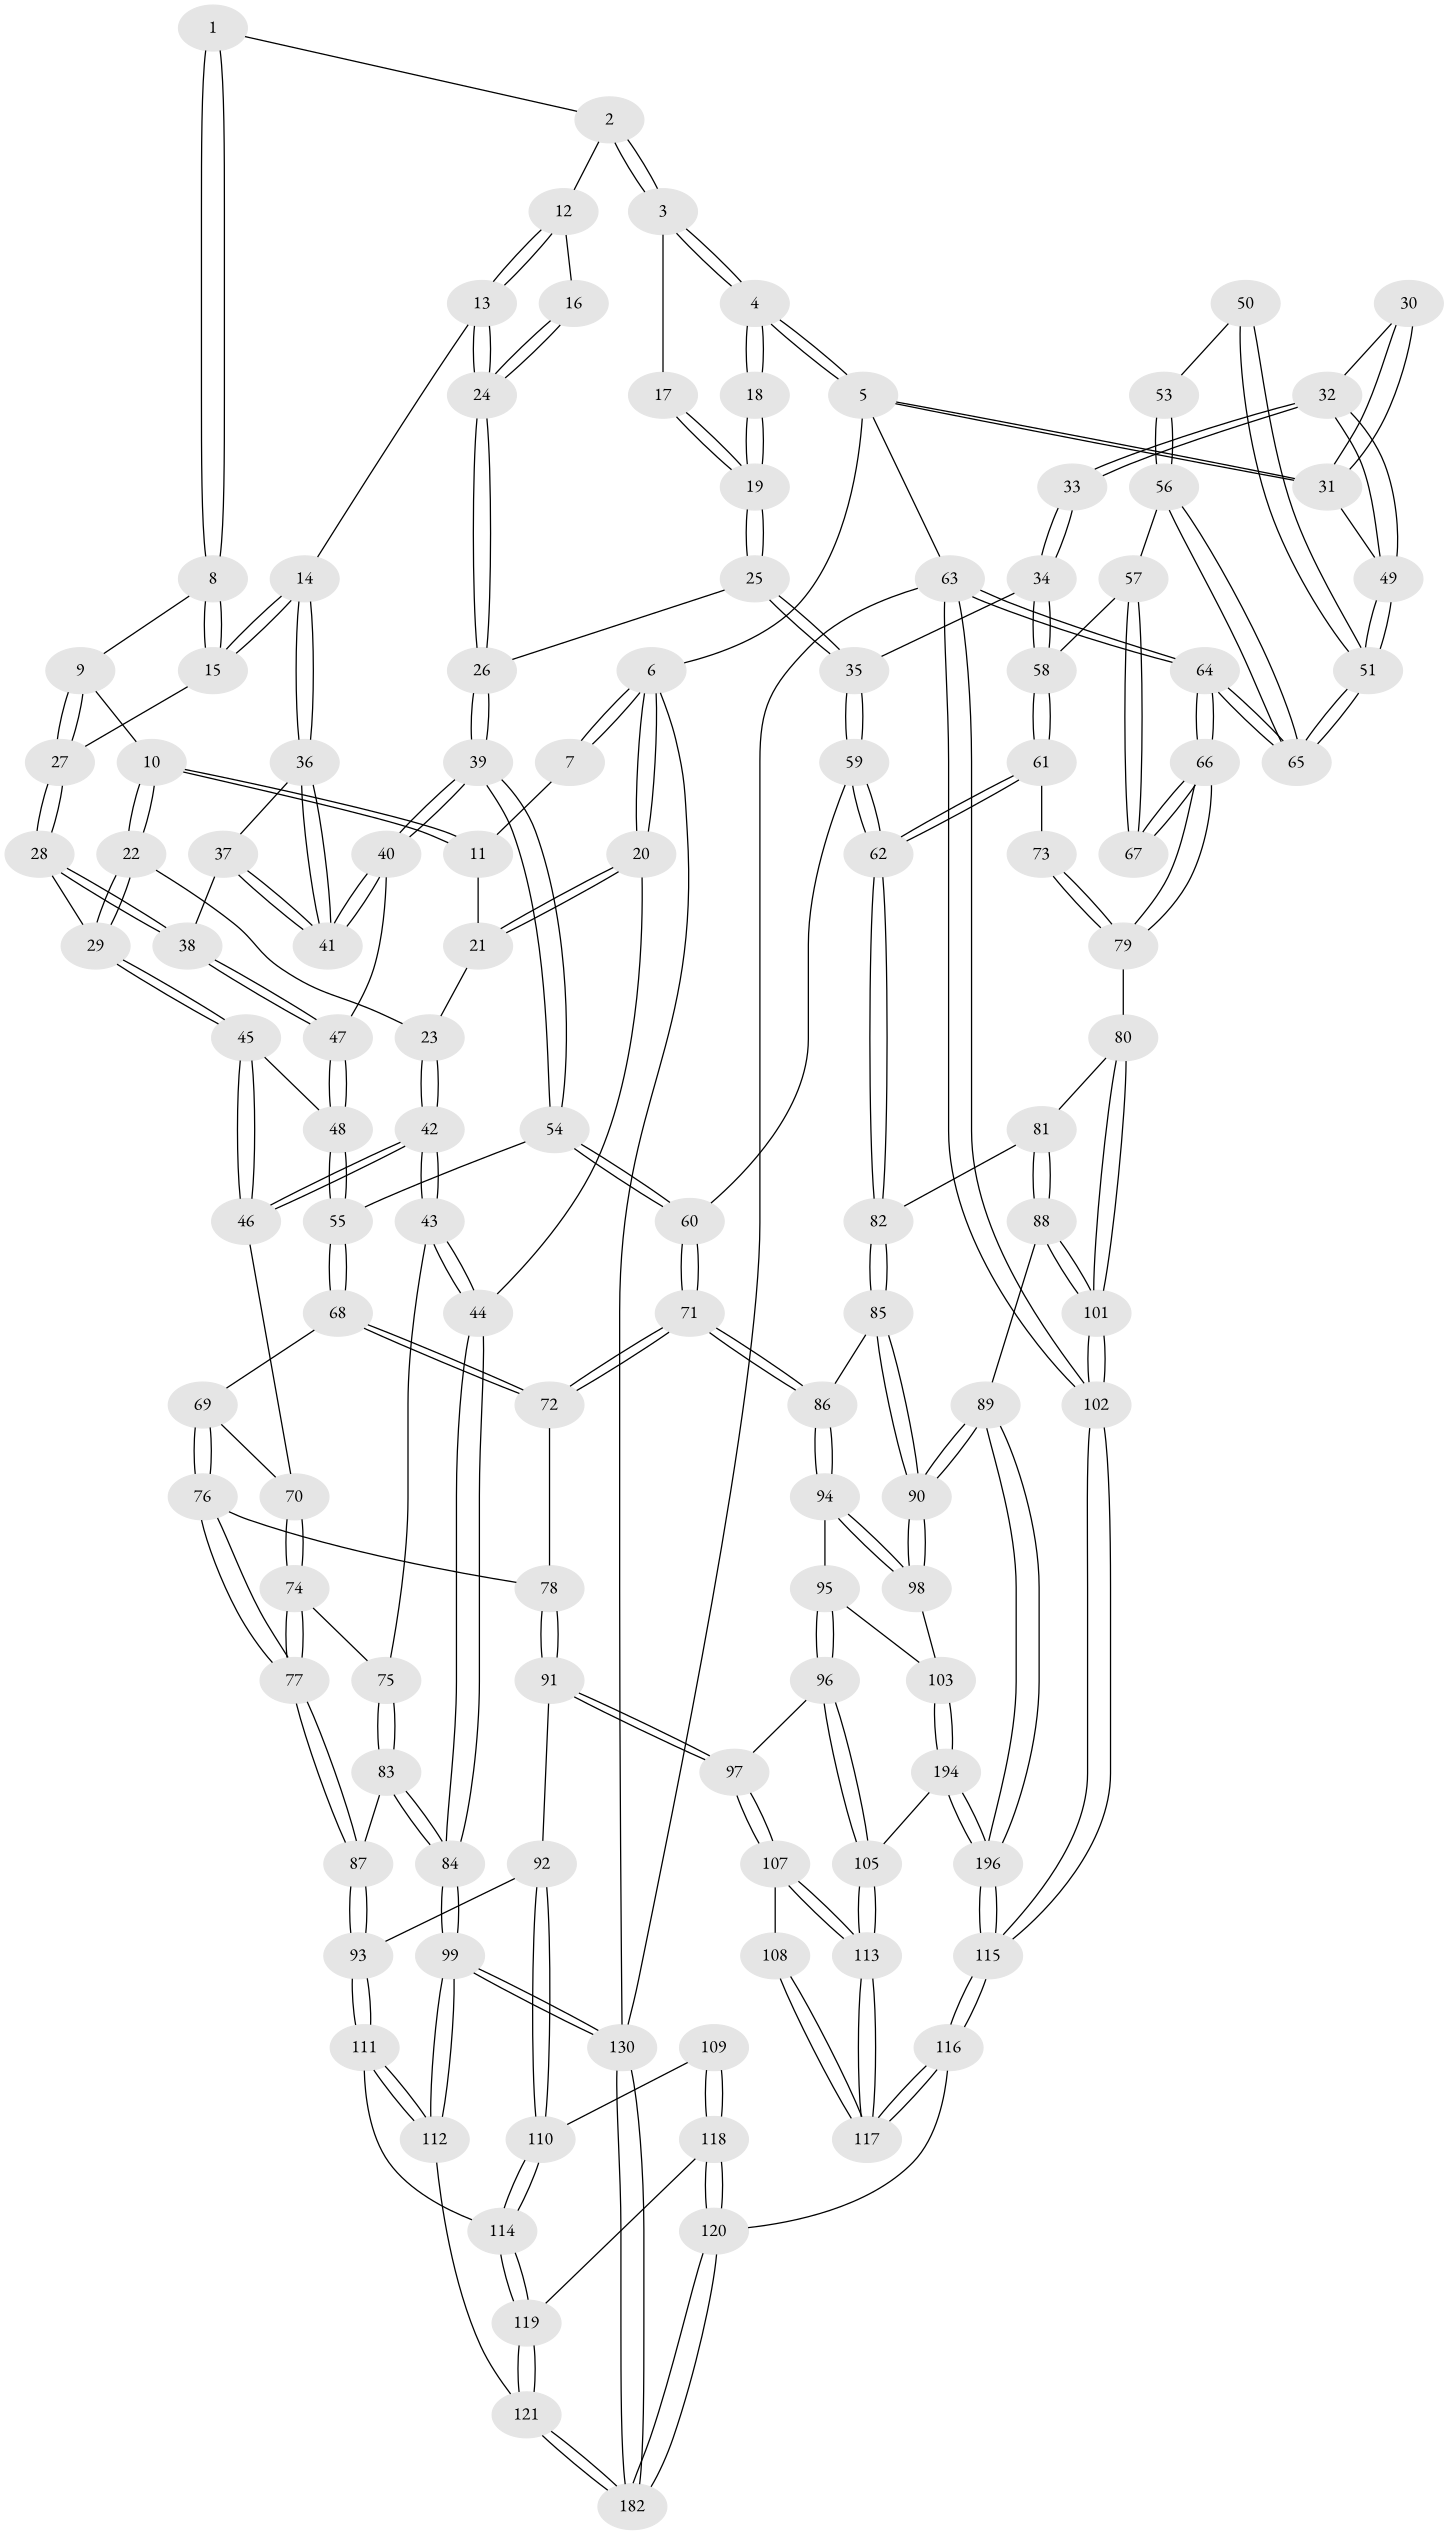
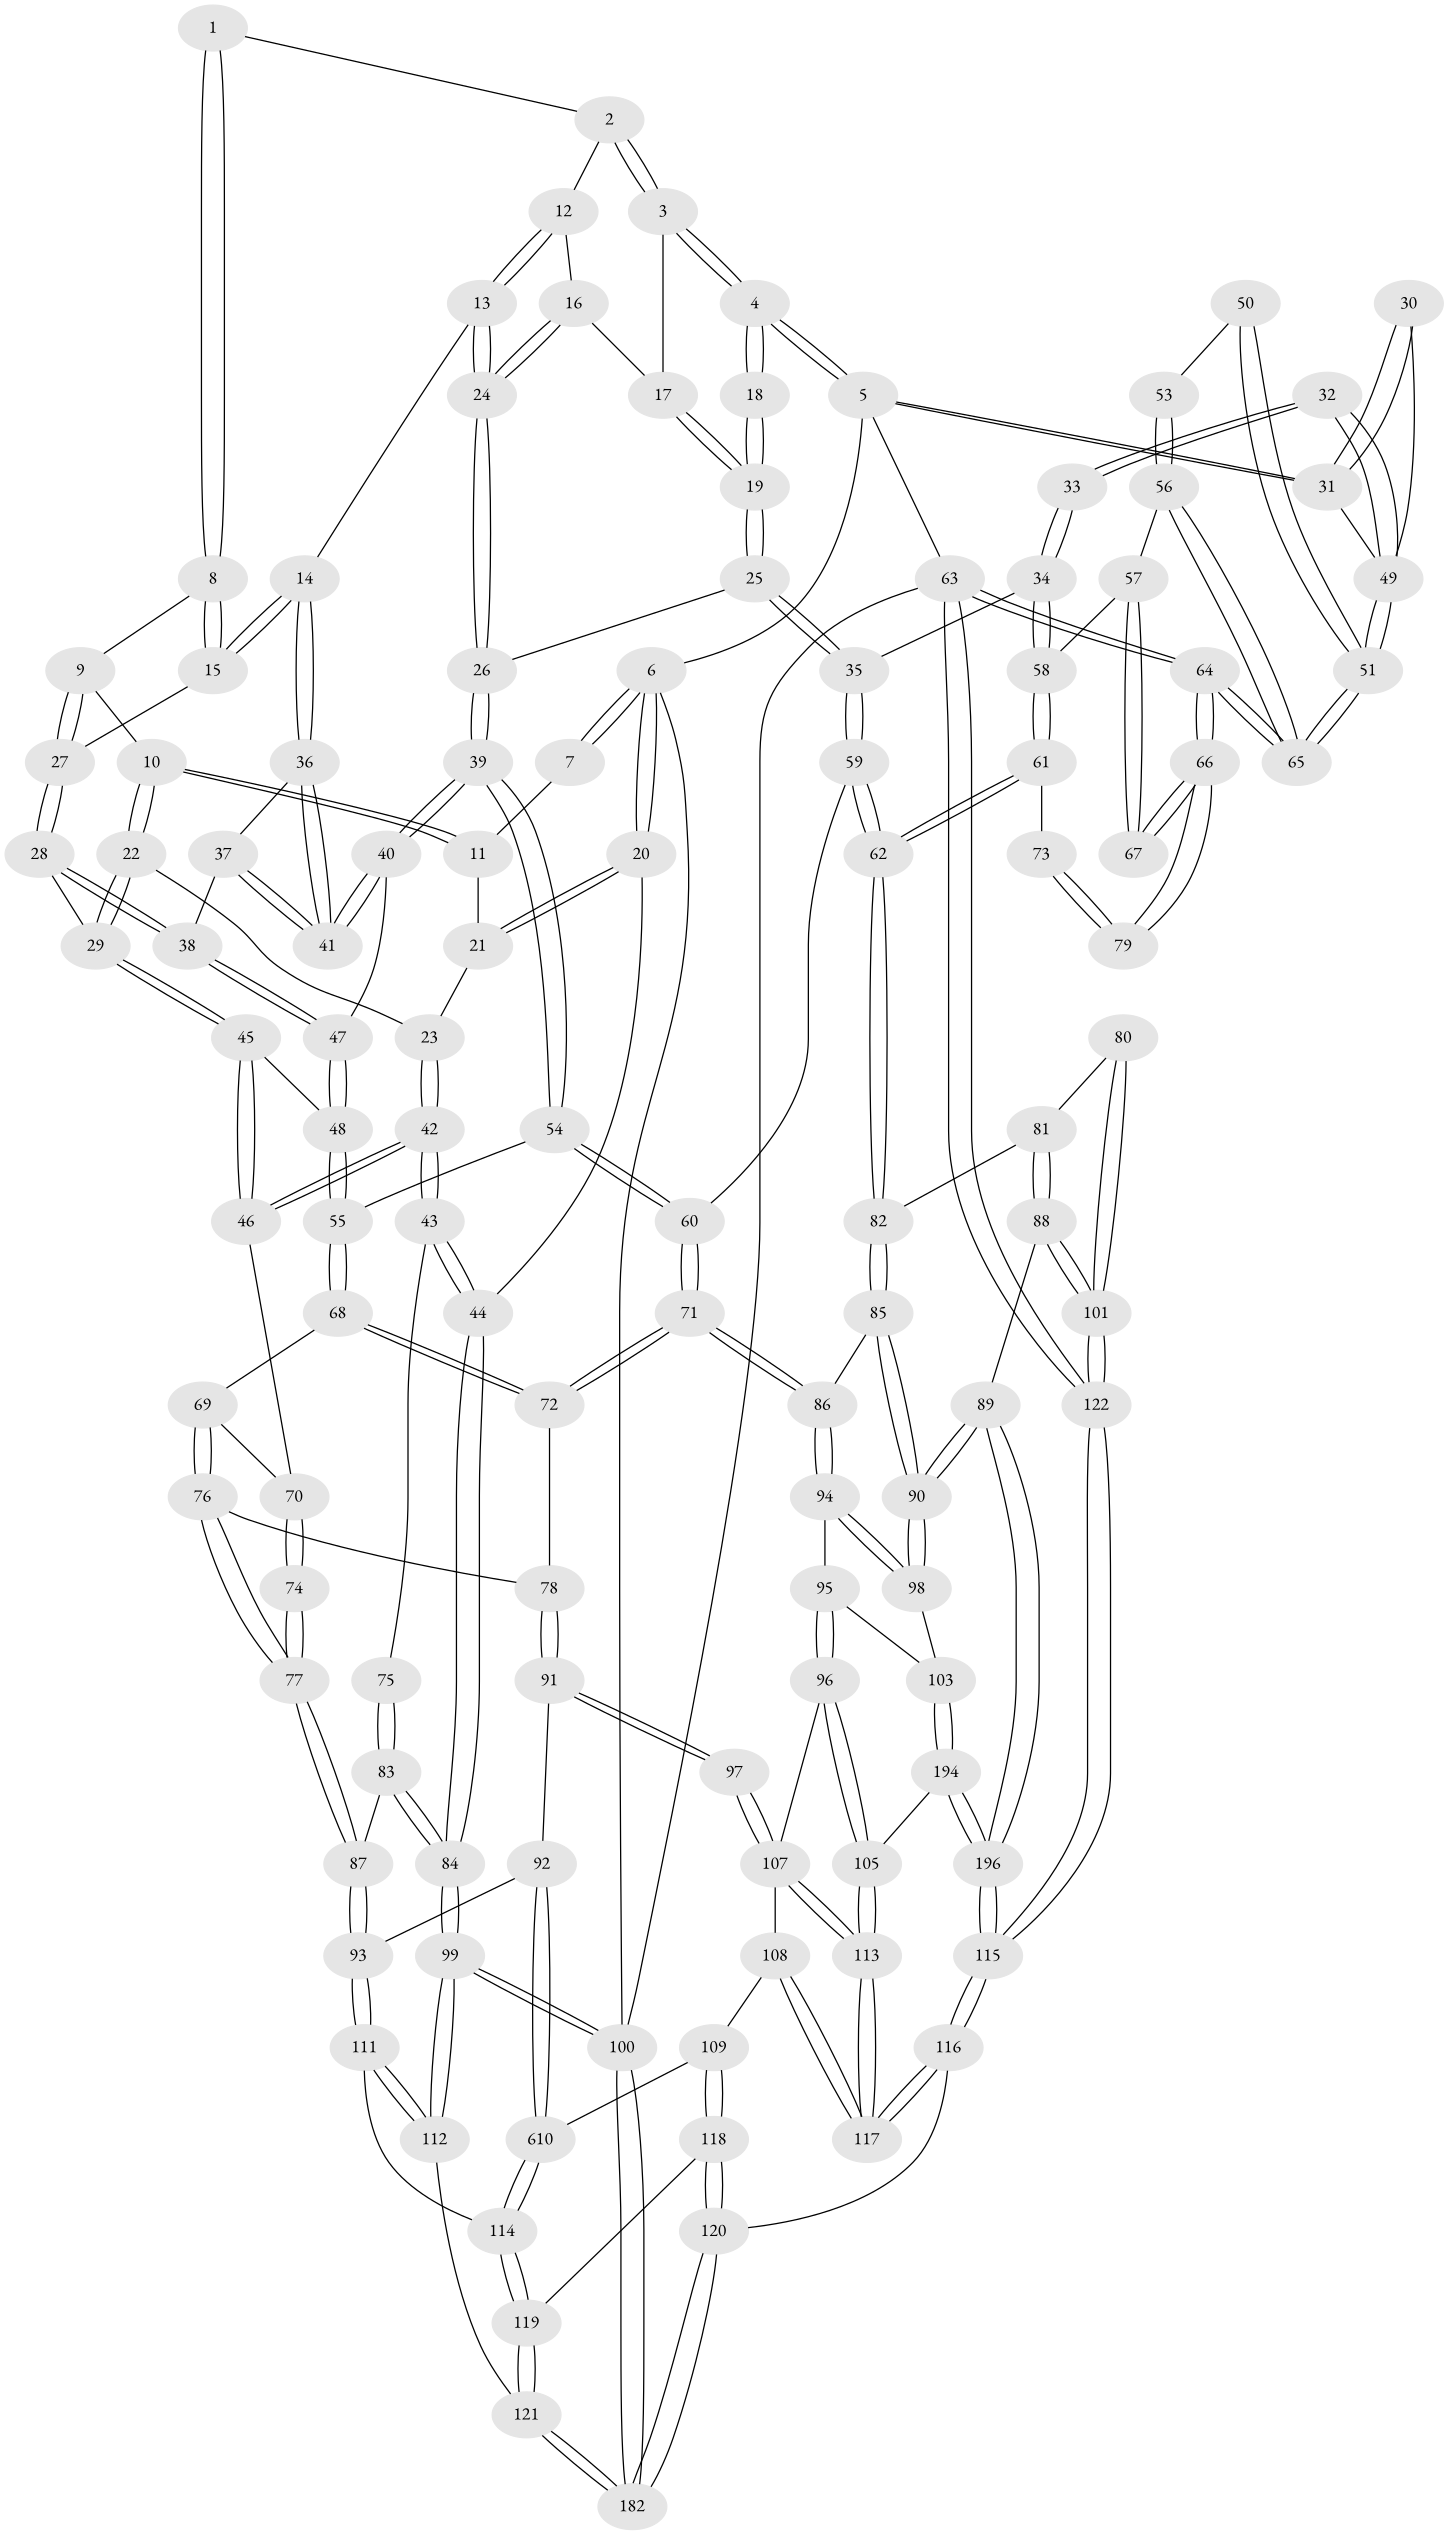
edge "16" -- "17": added
edge "30" -- "32": now "30" -- "49"
edge "79" -- "80": removed
node "102": label "102" -> "122"
edge "74" -- "75": removed
edge "96" -- "97": now "96" -- "107"
edge "108" -- "109": added
node "130": label "130" -> "100"
node "110": label "110" -> "610"
